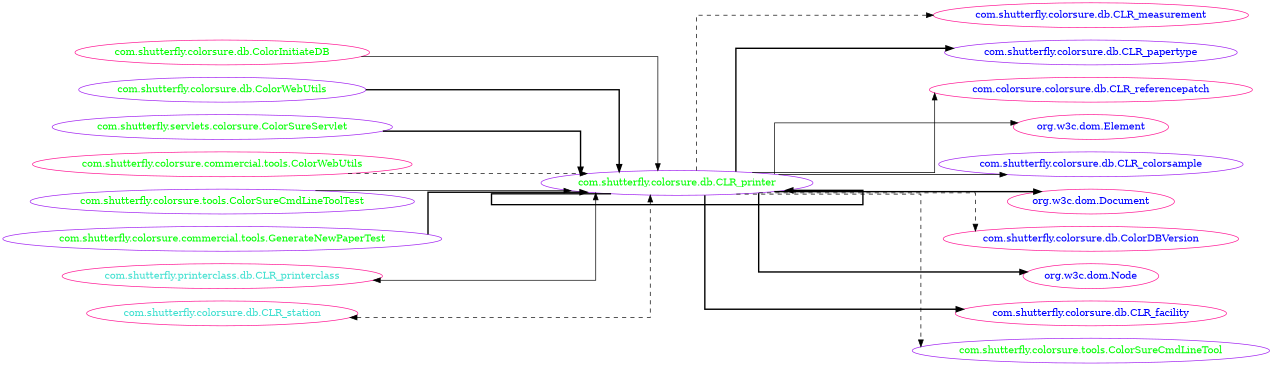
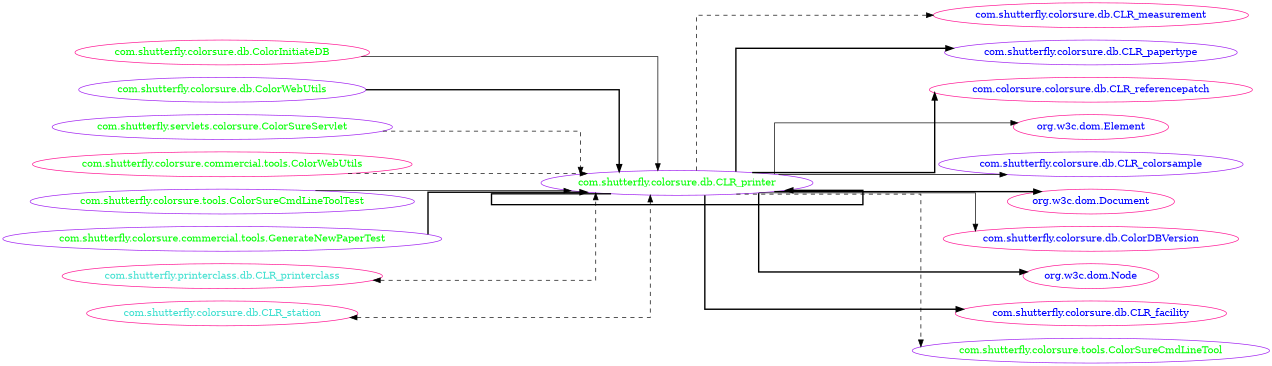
edge "com.shutterfly.servlets.colorsure.ColorSureServlet" -> "com.shutterfly.colorsure.db.CLR_printer": style bold -> dashed
edge "com.shutterfly.colorsure.db.CLR_printer" -> "com.colorsure.colorsure.db.CLR_referencepatch": style solid -> bold
edge "com.shutterfly.colorsure.db.CLR_printer" -> "com.shutterfly.colorsure.db.ColorDBVersion": style dashed -> solid
edge "com.shutterfly.colorsure.db.CLR_printer" -- "com.shutterfly.printerclass.db.CLR_printerclass": style solid -> dashed
